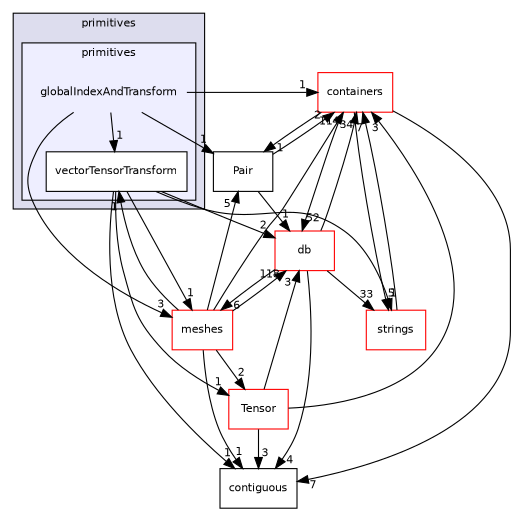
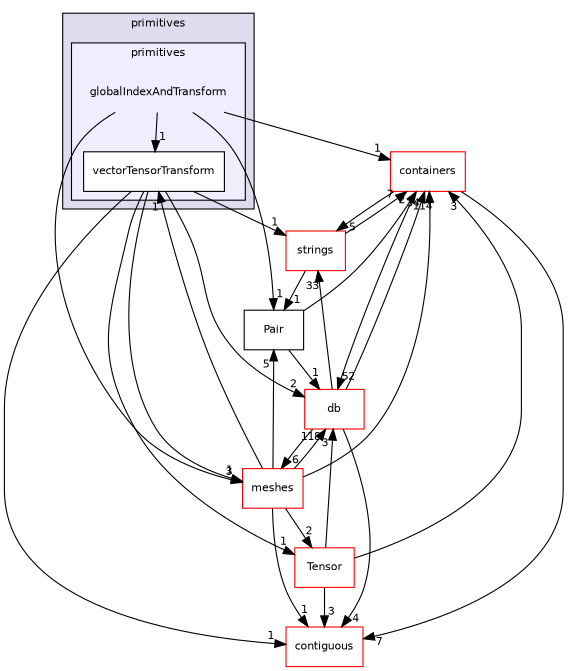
edge "containers" -> "Pair": now "strings" -> "Pair"
node "contiguous": color black -> red
